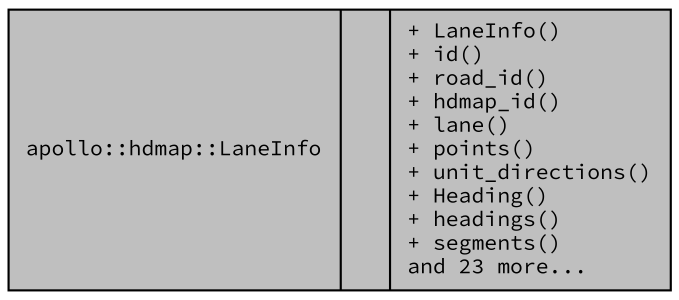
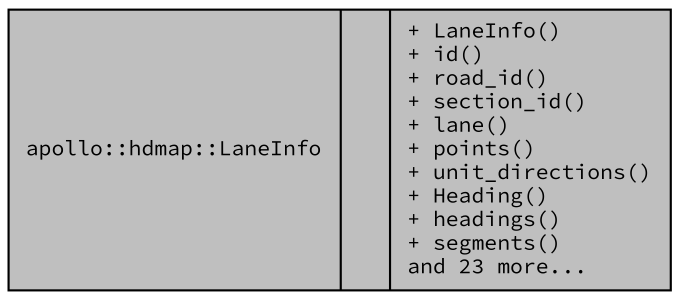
node "apollo::hdmap::LaneInfo": text "+ hdmap_id()" -> "+ section_id()"
